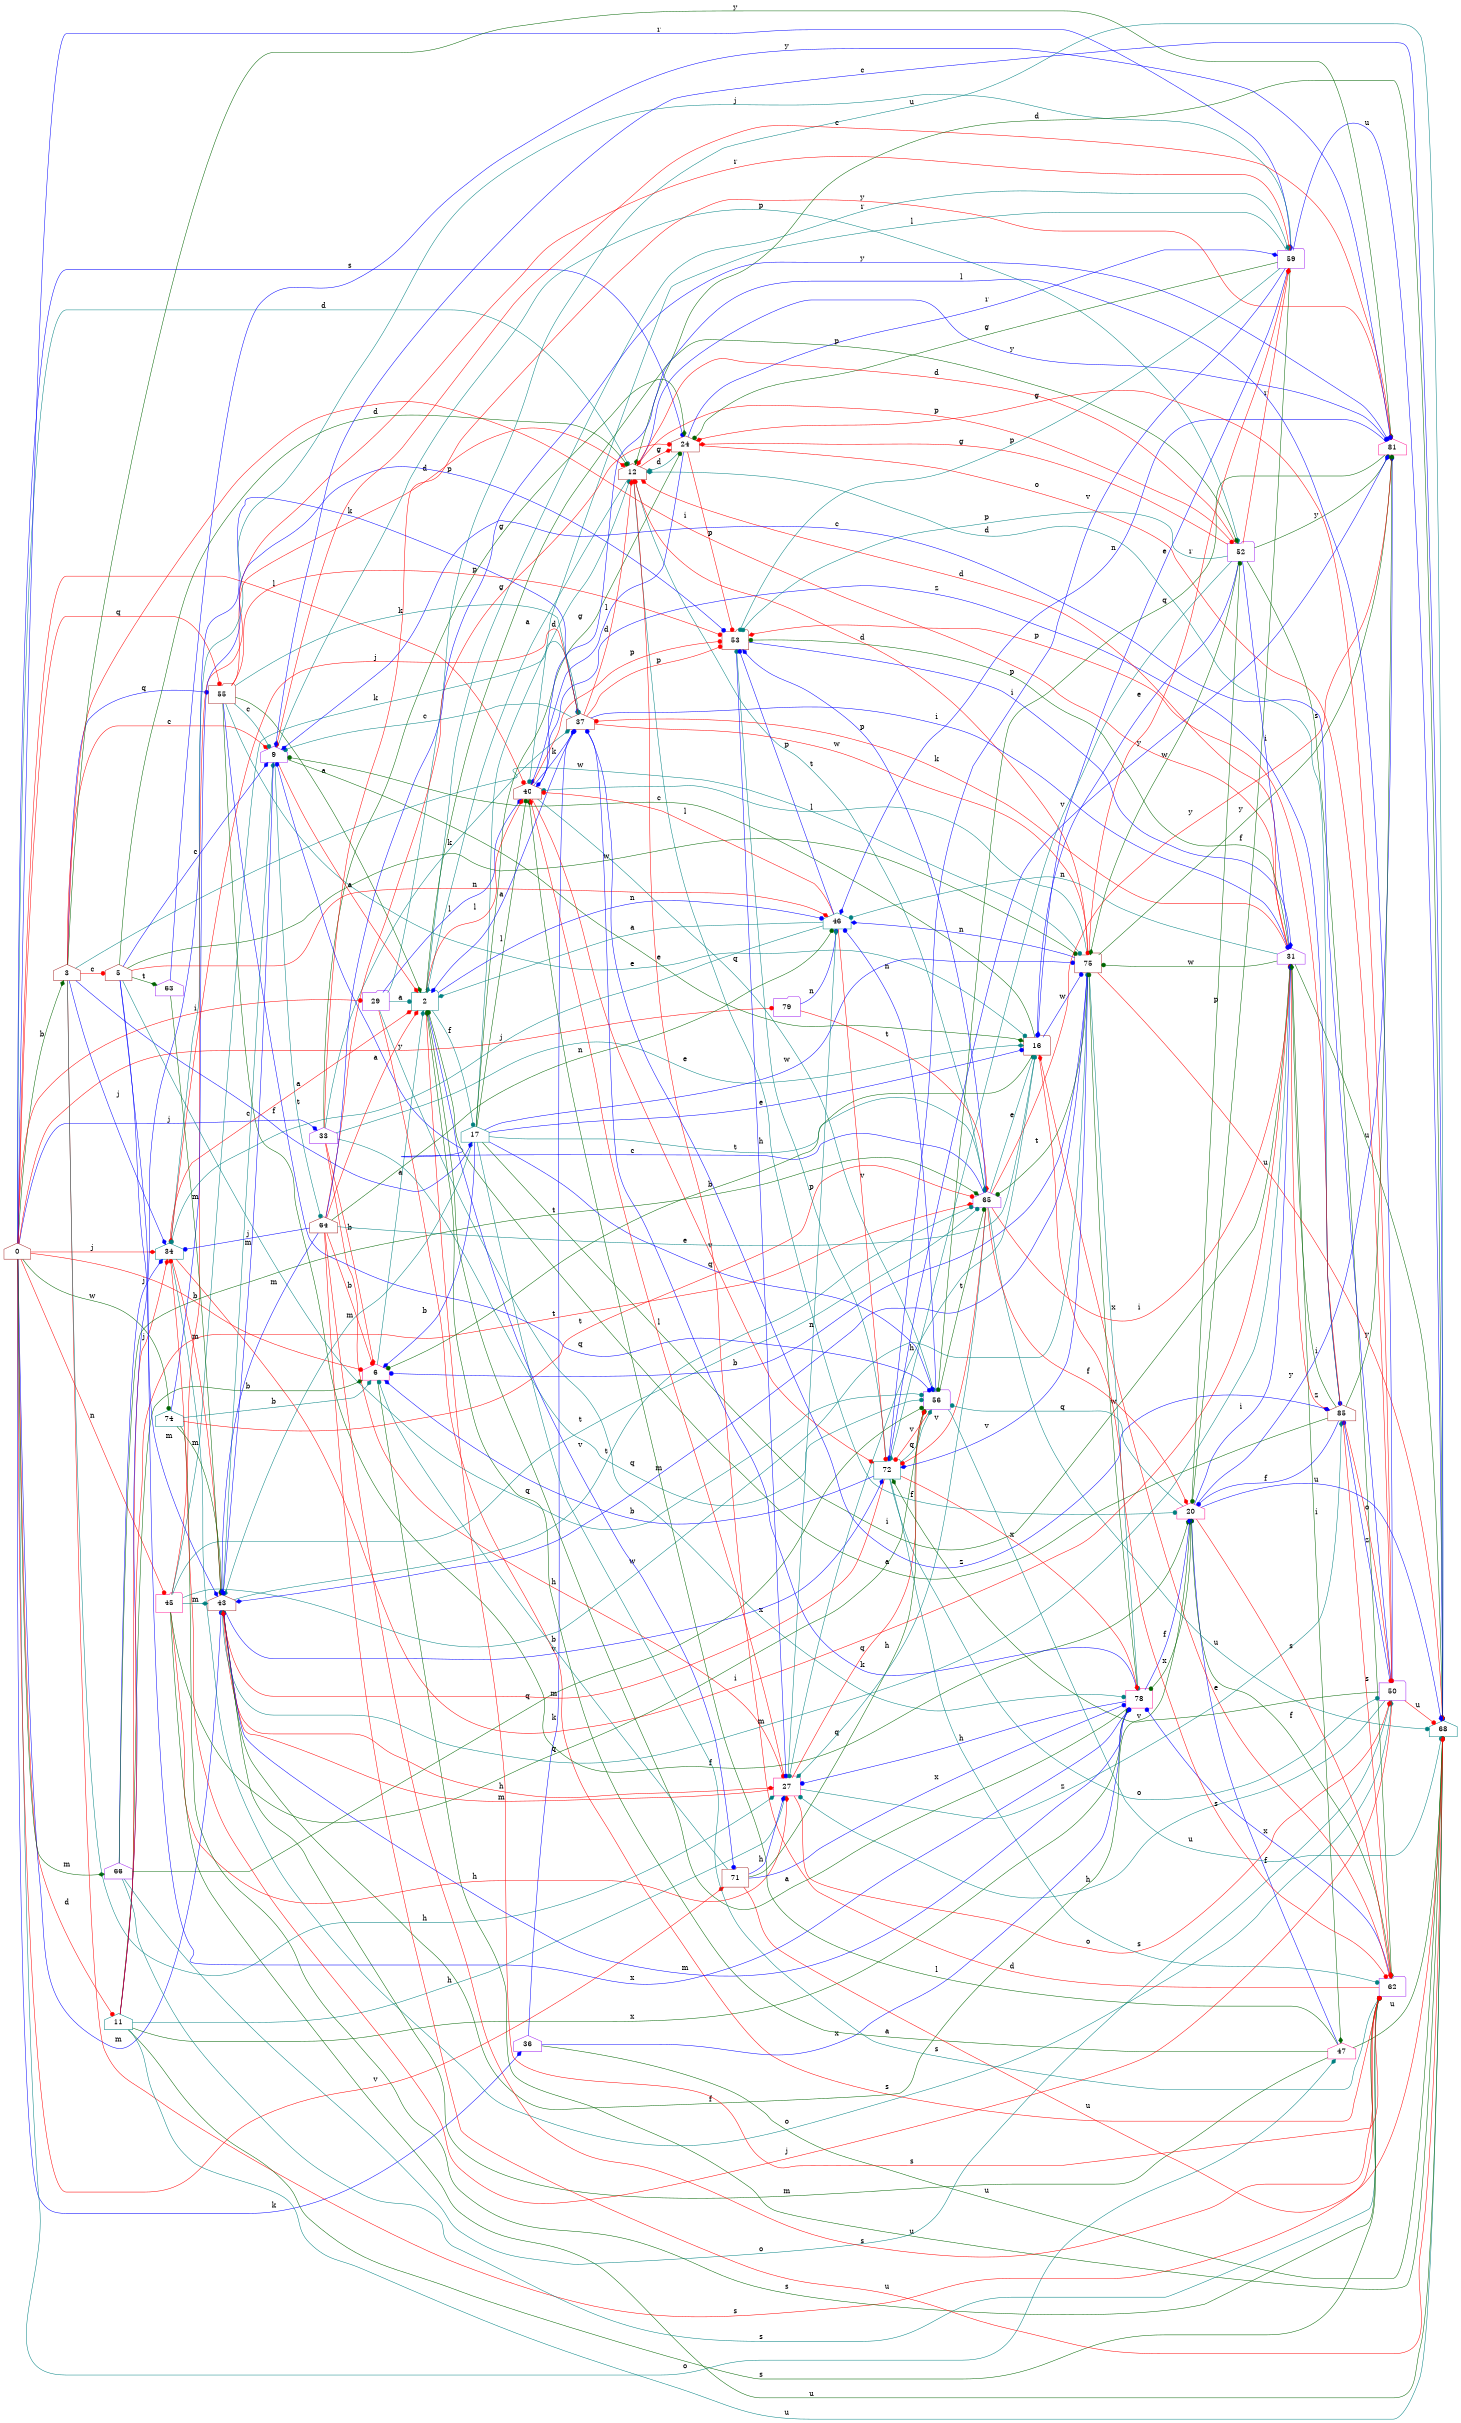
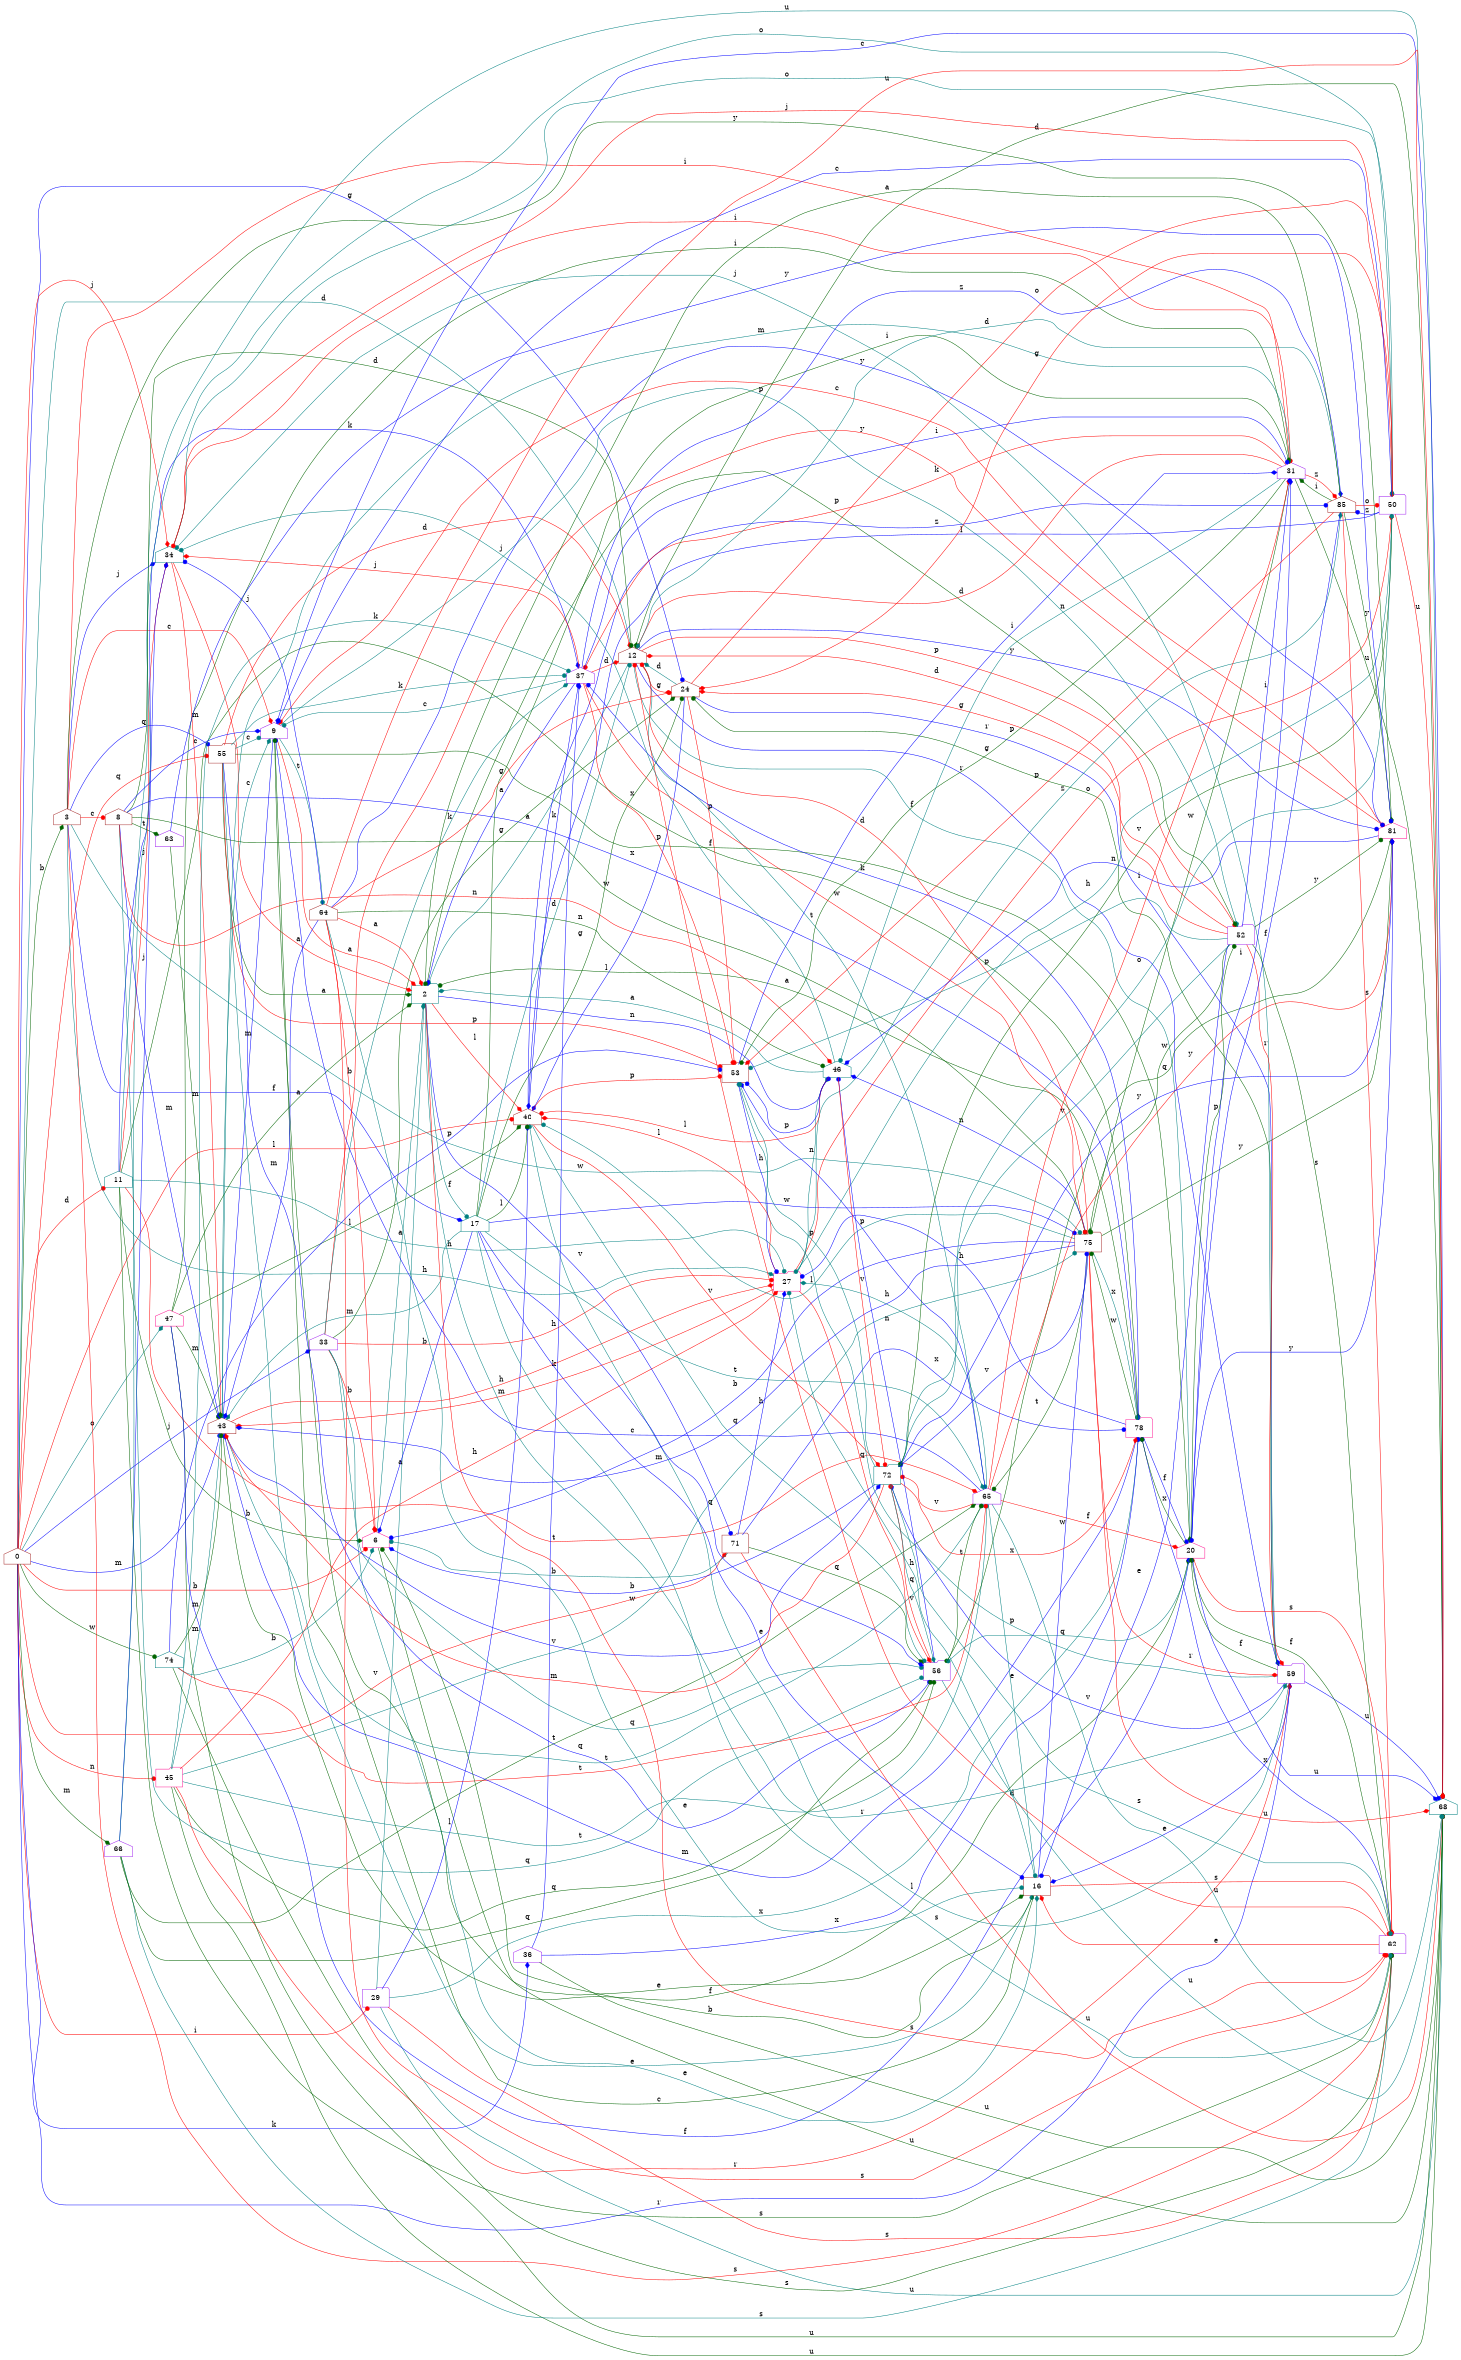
edge "0" -> "24": label "s" -> "g"
node "37": color brown -> purple
node "5": label "5" -> "8"
edge "12" -> "59": added, label "r"
node "79": removed
edge "31" -> "47": reversed
edge "45" -> "43": arrowhead diamond -> dot
